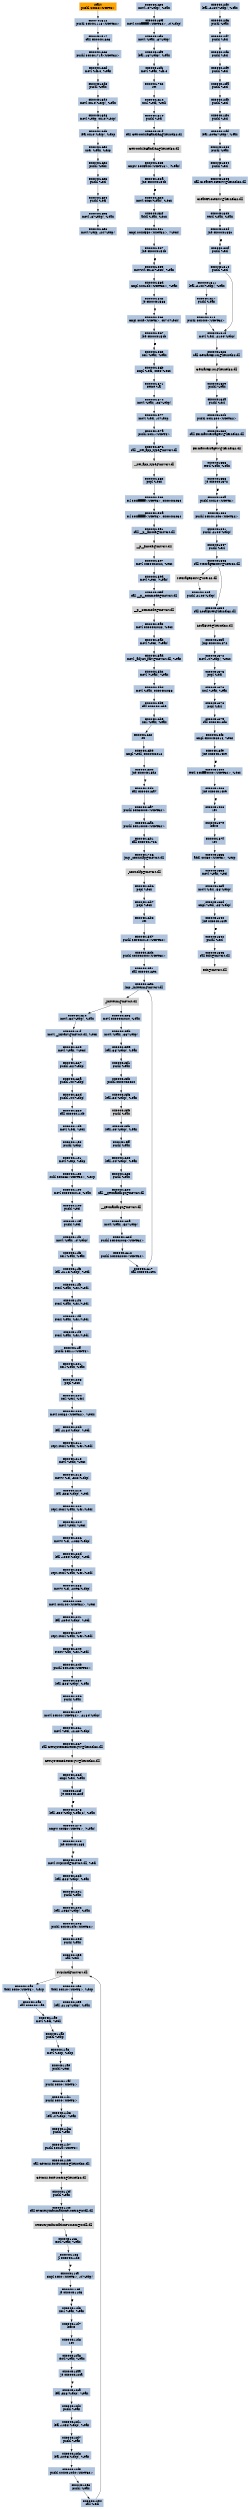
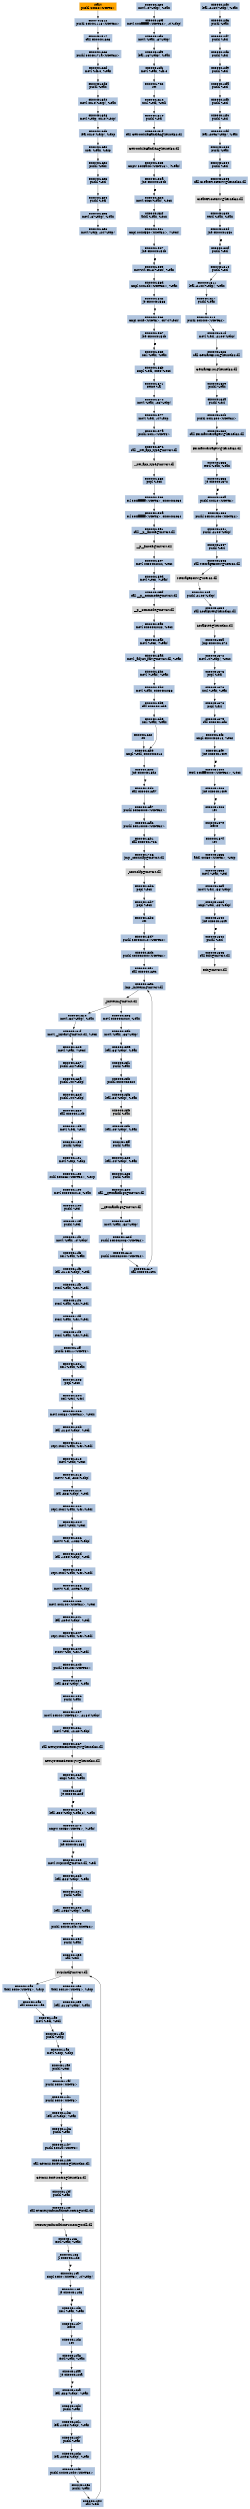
edge "0x00401310 pushl %esi" -> "0x0040131d movl %esi, -2100(%ebp)": now "0x00401310 pushl %esi" -> "0x00401311 leal -2100(%ebp), %eax"
edge "0x00401348 call MessageBoxW@user32.dll" -> "0x00401354 call LocalFree@kernel32.dll": now "0x0040134e pushl -2100(%ebp)" -> "0x00401354 call LocalFree@kernel32.dll"
edge "0x004016be xorl %eax, %eax" -> "0x004016c0 ret": now "0x004016be xorl %eax, %eax" -> "0x004015be cmpl %edi, 0x0040201c"
edge "0x004011ae pushl %ecx" -> "0x004011af pushl $0x0<UINT8>": added
